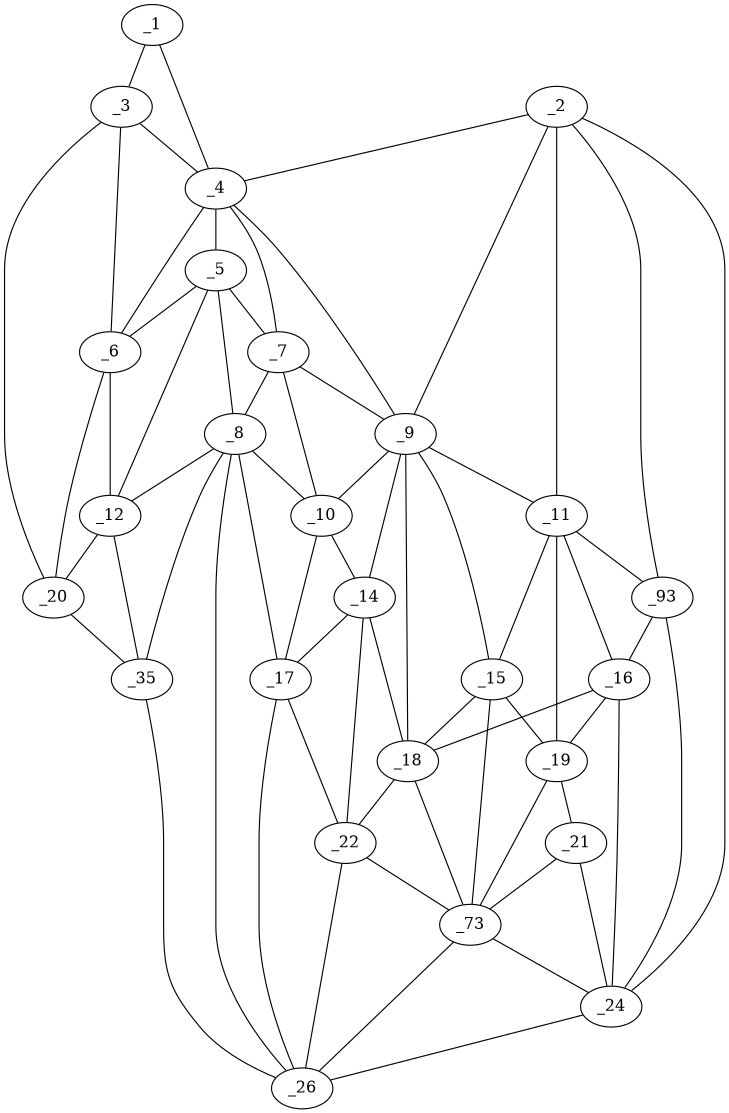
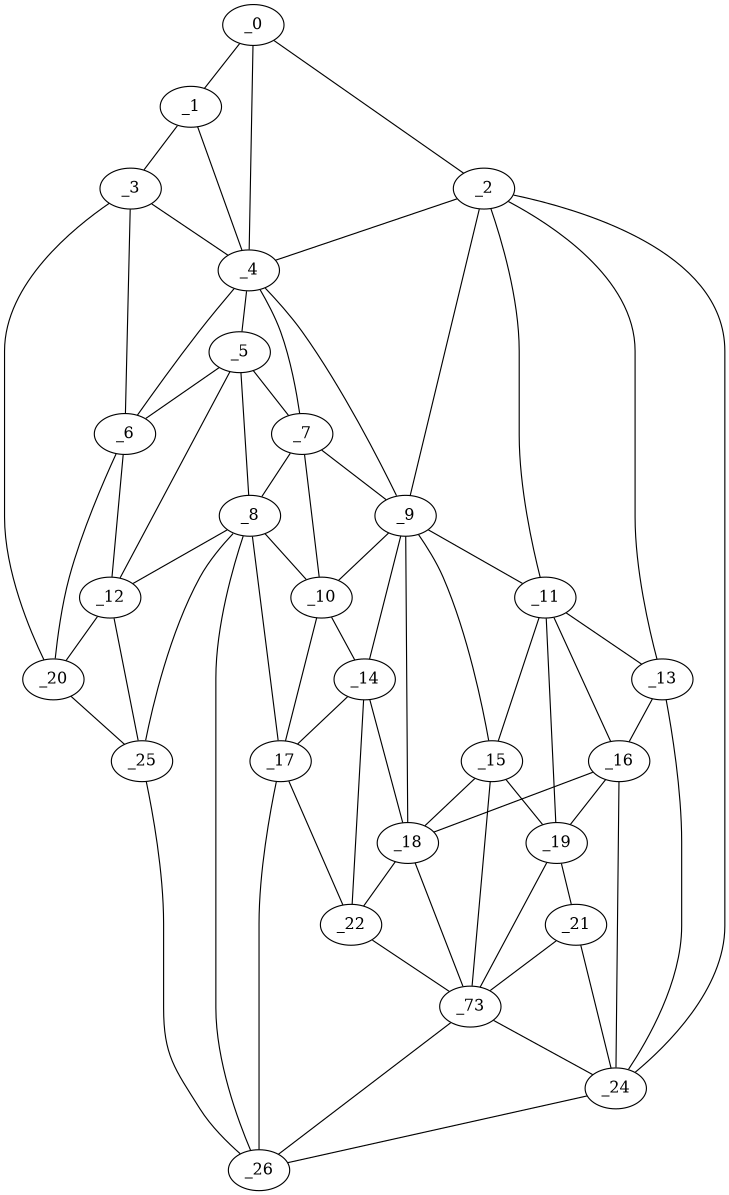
node "_0": added
node "_93": label "_93" -> "_13"
node "_35": label "_35" -> "_25"
edge "_22" -- "_26": removed
